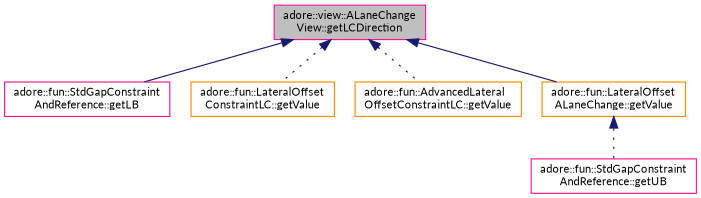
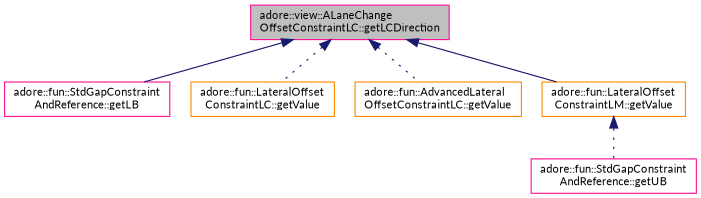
node "adore::view::ALaneChange View::getLCDirection": label "adore::view::ALaneChange View::getLCDirection" -> "adore::view::ALaneChange OffsetConstraintLC::getLCDirection"
node "adore::fun::LateralOffset ALaneChange::getValue": label "adore::fun::LateralOffset ALaneChange::getValue" -> "adore::fun::LateralOffset ConstraintLM::getValue"
